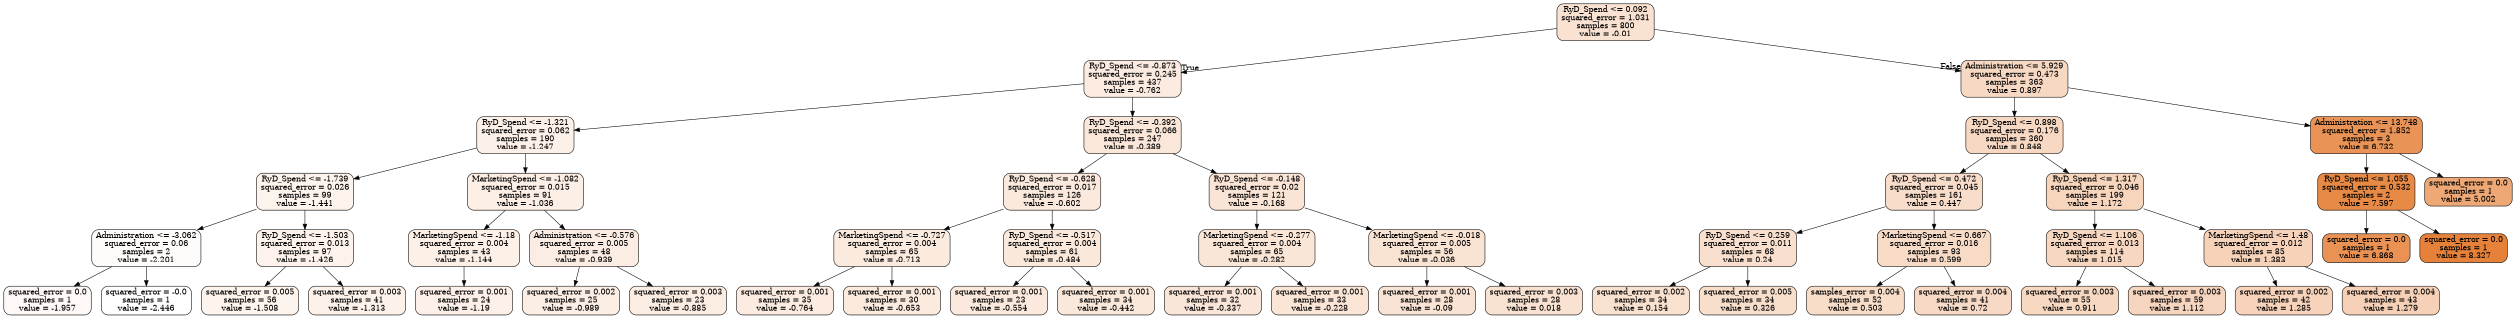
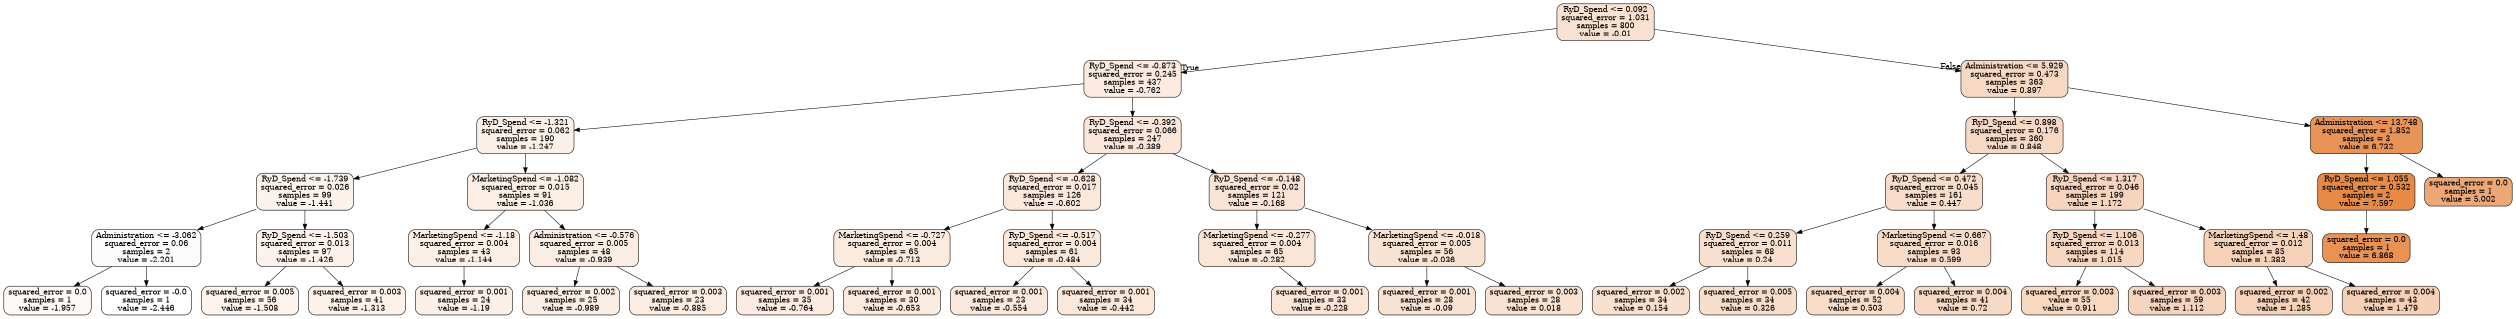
node "squared_error = 0.0 samples = 1 value = 8.327": removed
node "squared_error = 0.001 samples = 32 value = -0.337": removed
node "samples_error = 0.004 samples = 52 value = 0.503": label "samples_error = 0.004 samples = 52 value = 0.503" -> "squared_error = 0.004 samples = 52 value = 0.503"
node "squared_error = 0.004 samples = 43 value = 1.279": label "squared_error = 0.004 samples = 43 value = 1.279" -> "squared_error = 0.004 samples = 43 value = 1.479"
